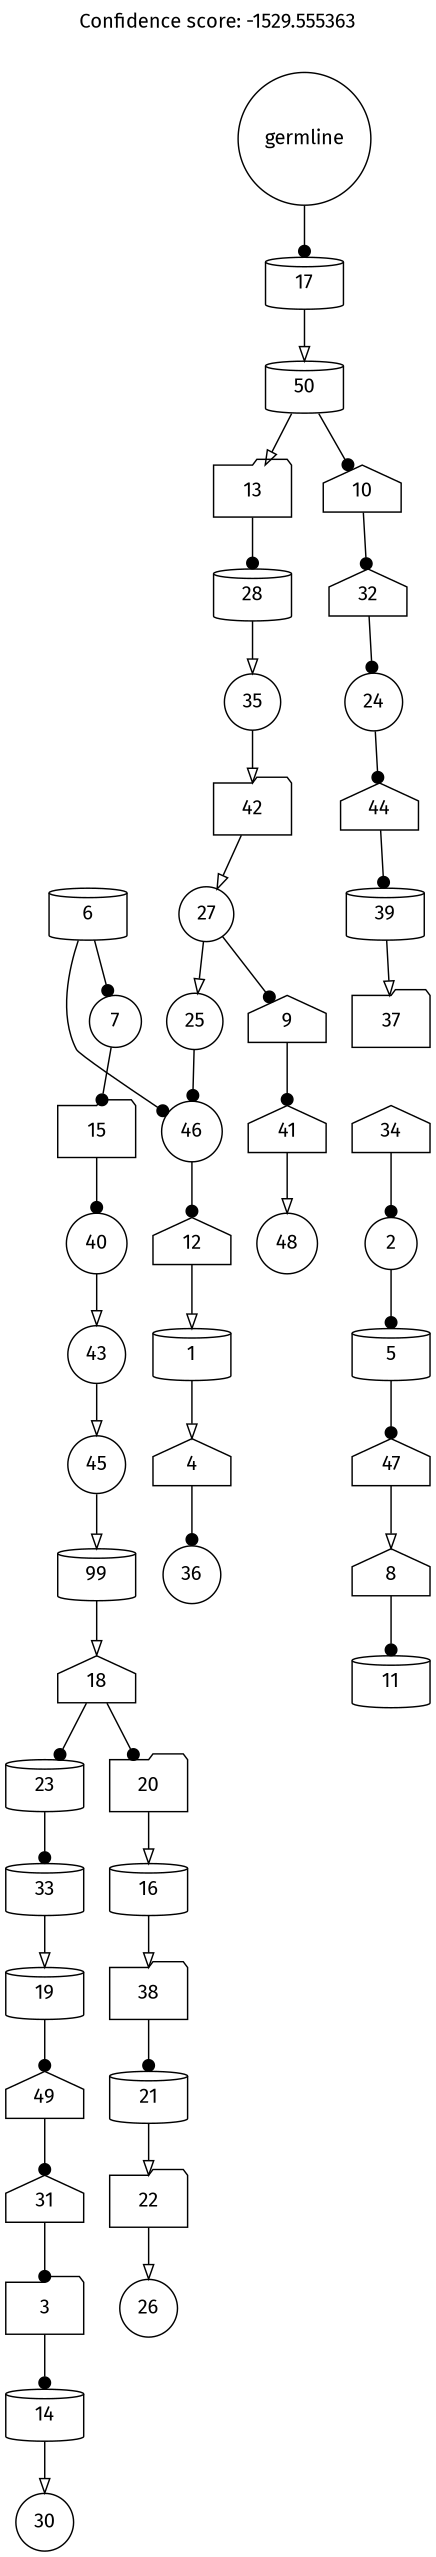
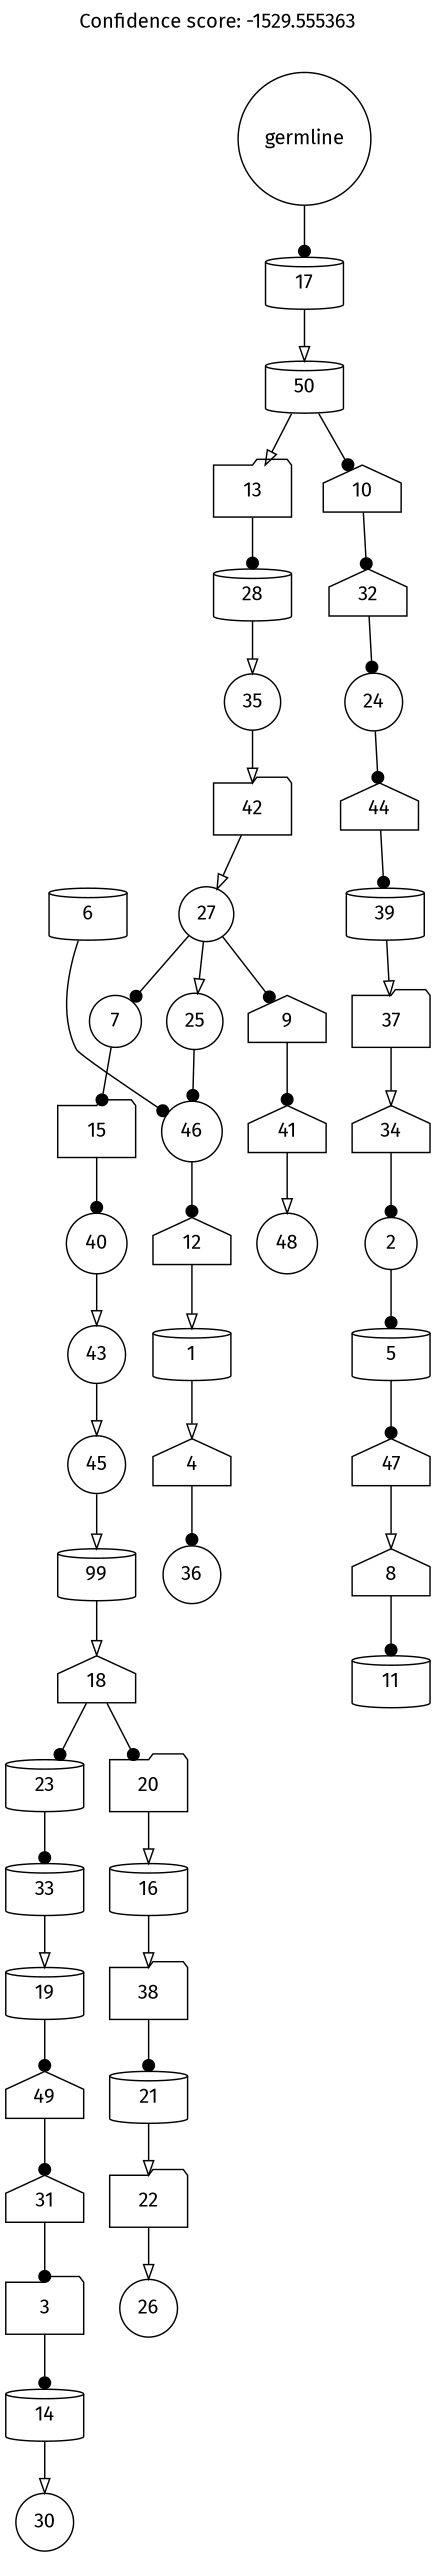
edge "6" -> "7": now "27" -> "7"
edge "37" -> "34": added
